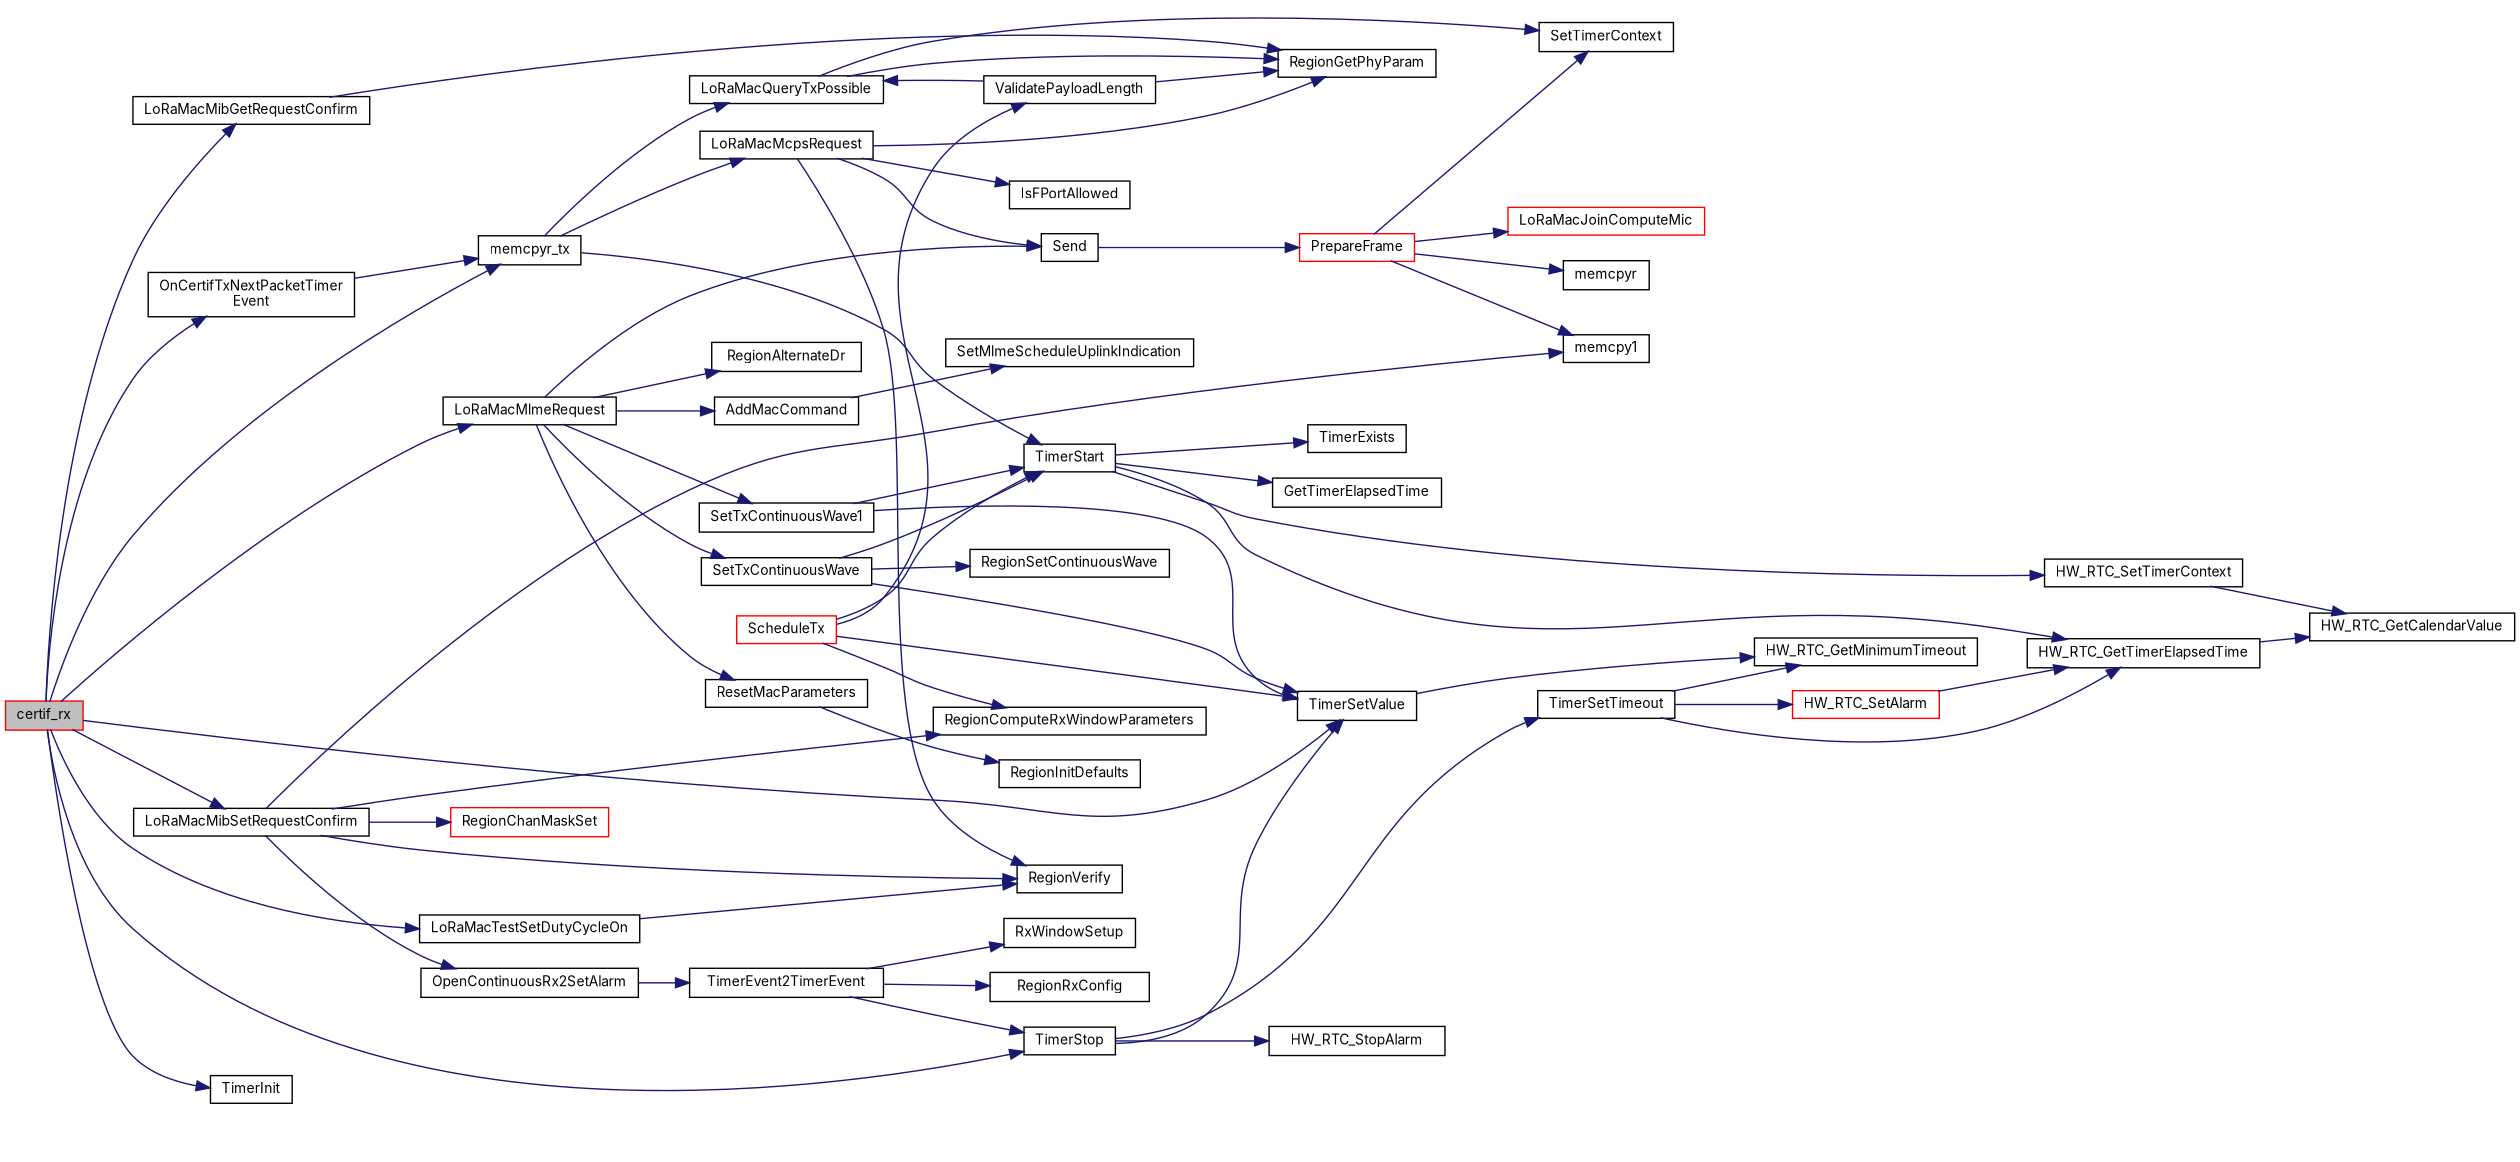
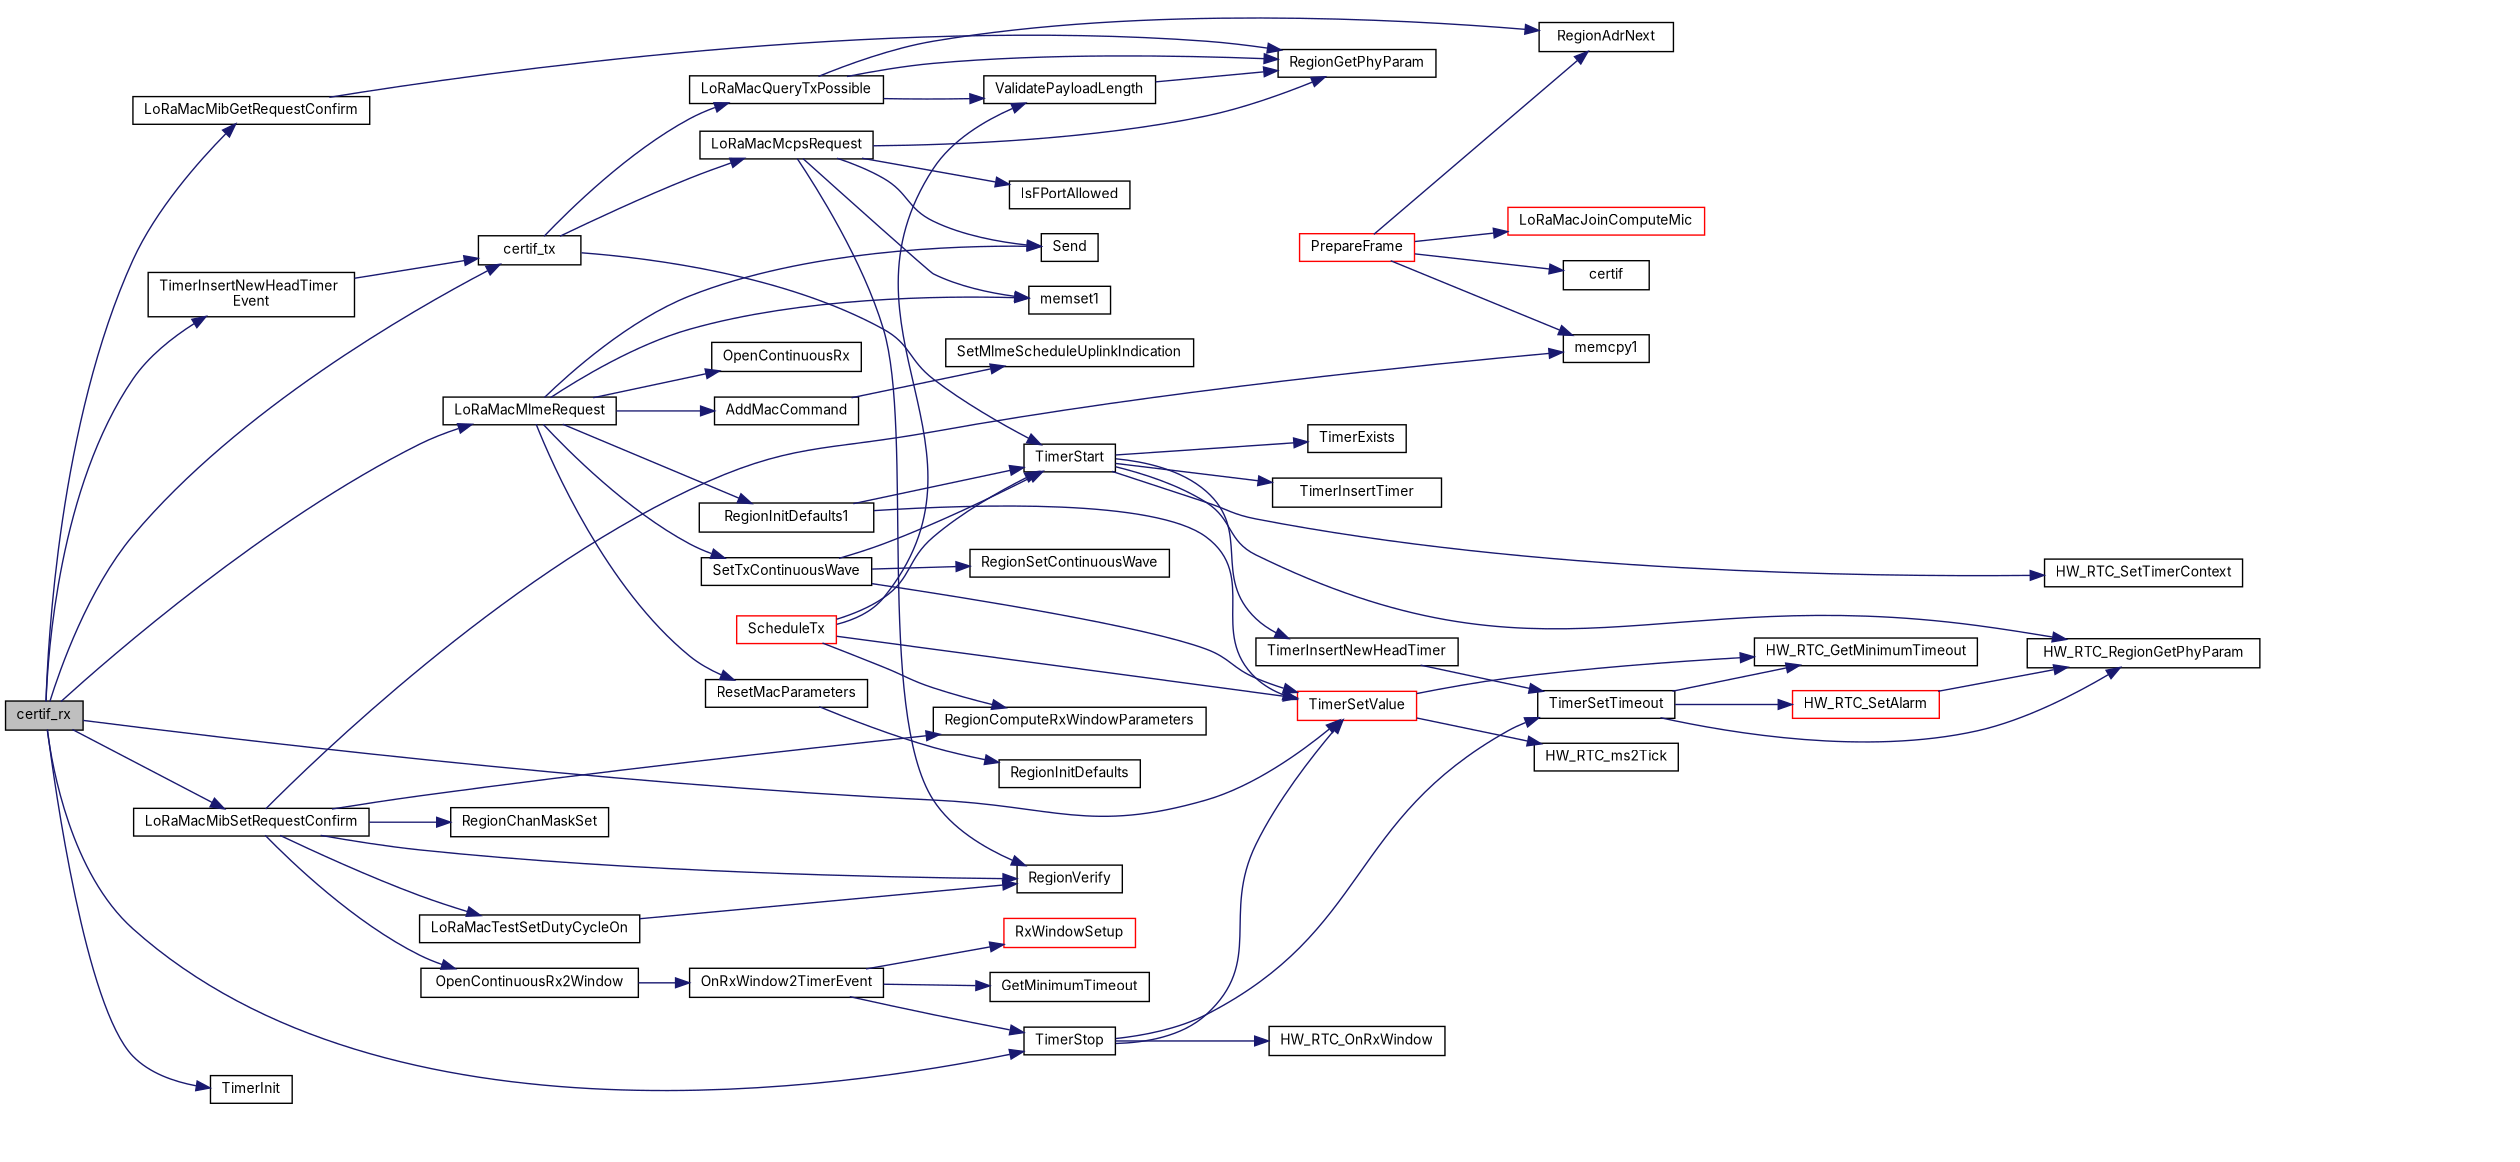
node "SetTimerContext": label "SetTimerContext" -> "RegionAdrNext"
edge "ValidatePayloadLength" -> "LoRaMacQueryTxPossible": reversed
edge "Send" -> "PrepareFrame": removed
node "memcpyr_tx": label "memcpyr_tx" -> "certif_tx"
node "memcpyr": label "memcpyr" -> "certif"
node "OnCertifTxNextPacketTimer Event": label "OnCertifTxNextPacketTimer Event" -> "TimerInsertNewHeadTimer Event"
node "memset1": added
node "RegionAlternateDr": label "RegionAlternateDr" -> "OpenContinuousRx"
node "GetTimerElapsedTime": label "GetTimerElapsedTime" -> "TimerInsertTimer"
node "SetTxContinuousWave1": label "SetTxContinuousWave1" -> "RegionInitDefaults1"
node "HW_RTC_GetCalendarValue": removed
node "TimerInsertNewHeadTimer": added
node "HW_RTC_GetTimerElapsedTime": label "HW_RTC_GetTimerElapsedTime" -> "HW_RTC_RegionGetPhyParam"
node "TimerSetValue": color black -> red
node "certif_rx": color red -> black
node "HW_RTC_ms2Tick": added
node "RegionChanMaskSet": color red -> black
edge "certif_rx" -> "LoRaMacTestSetDutyCycleOn": now "LoRaMacMibSetRequestConfirm" -> "LoRaMacTestSetDutyCycleOn"
node "RxWindowSetup": color black -> red
node "OpenContinuousRx2SetAlarm": label "OpenContinuousRx2SetAlarm" -> "OpenContinuousRx2Window"
node "TimerEvent2TimerEvent": label "TimerEvent2TimerEvent" -> "OnRxWindow2TimerEvent"
node "RegionRxConfig": label "RegionRxConfig" -> "GetMinimumTimeout"
node "HW_RTC_StopAlarm": label "HW_RTC_StopAlarm" -> "HW_RTC_OnRxWindow"
